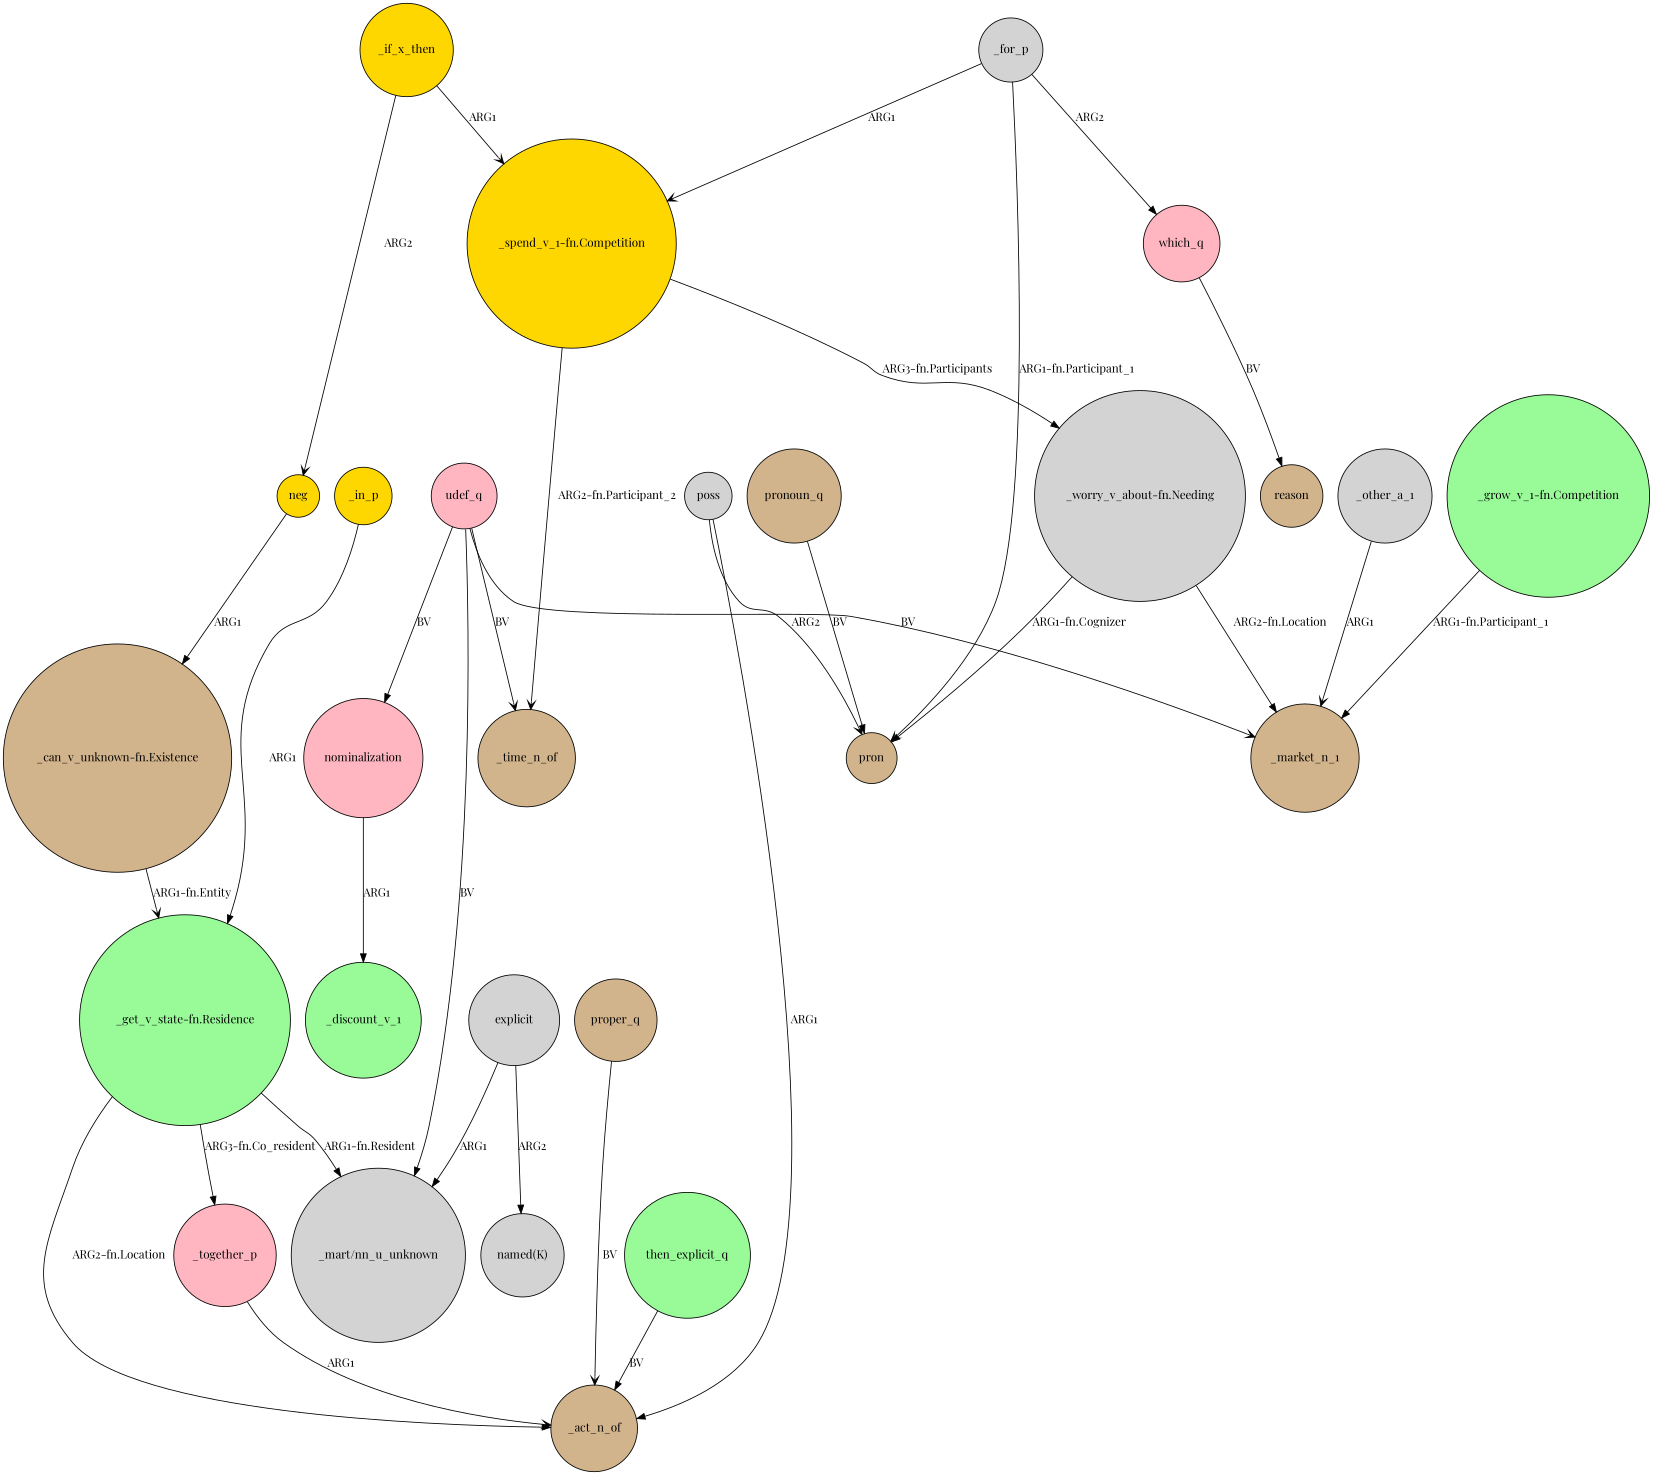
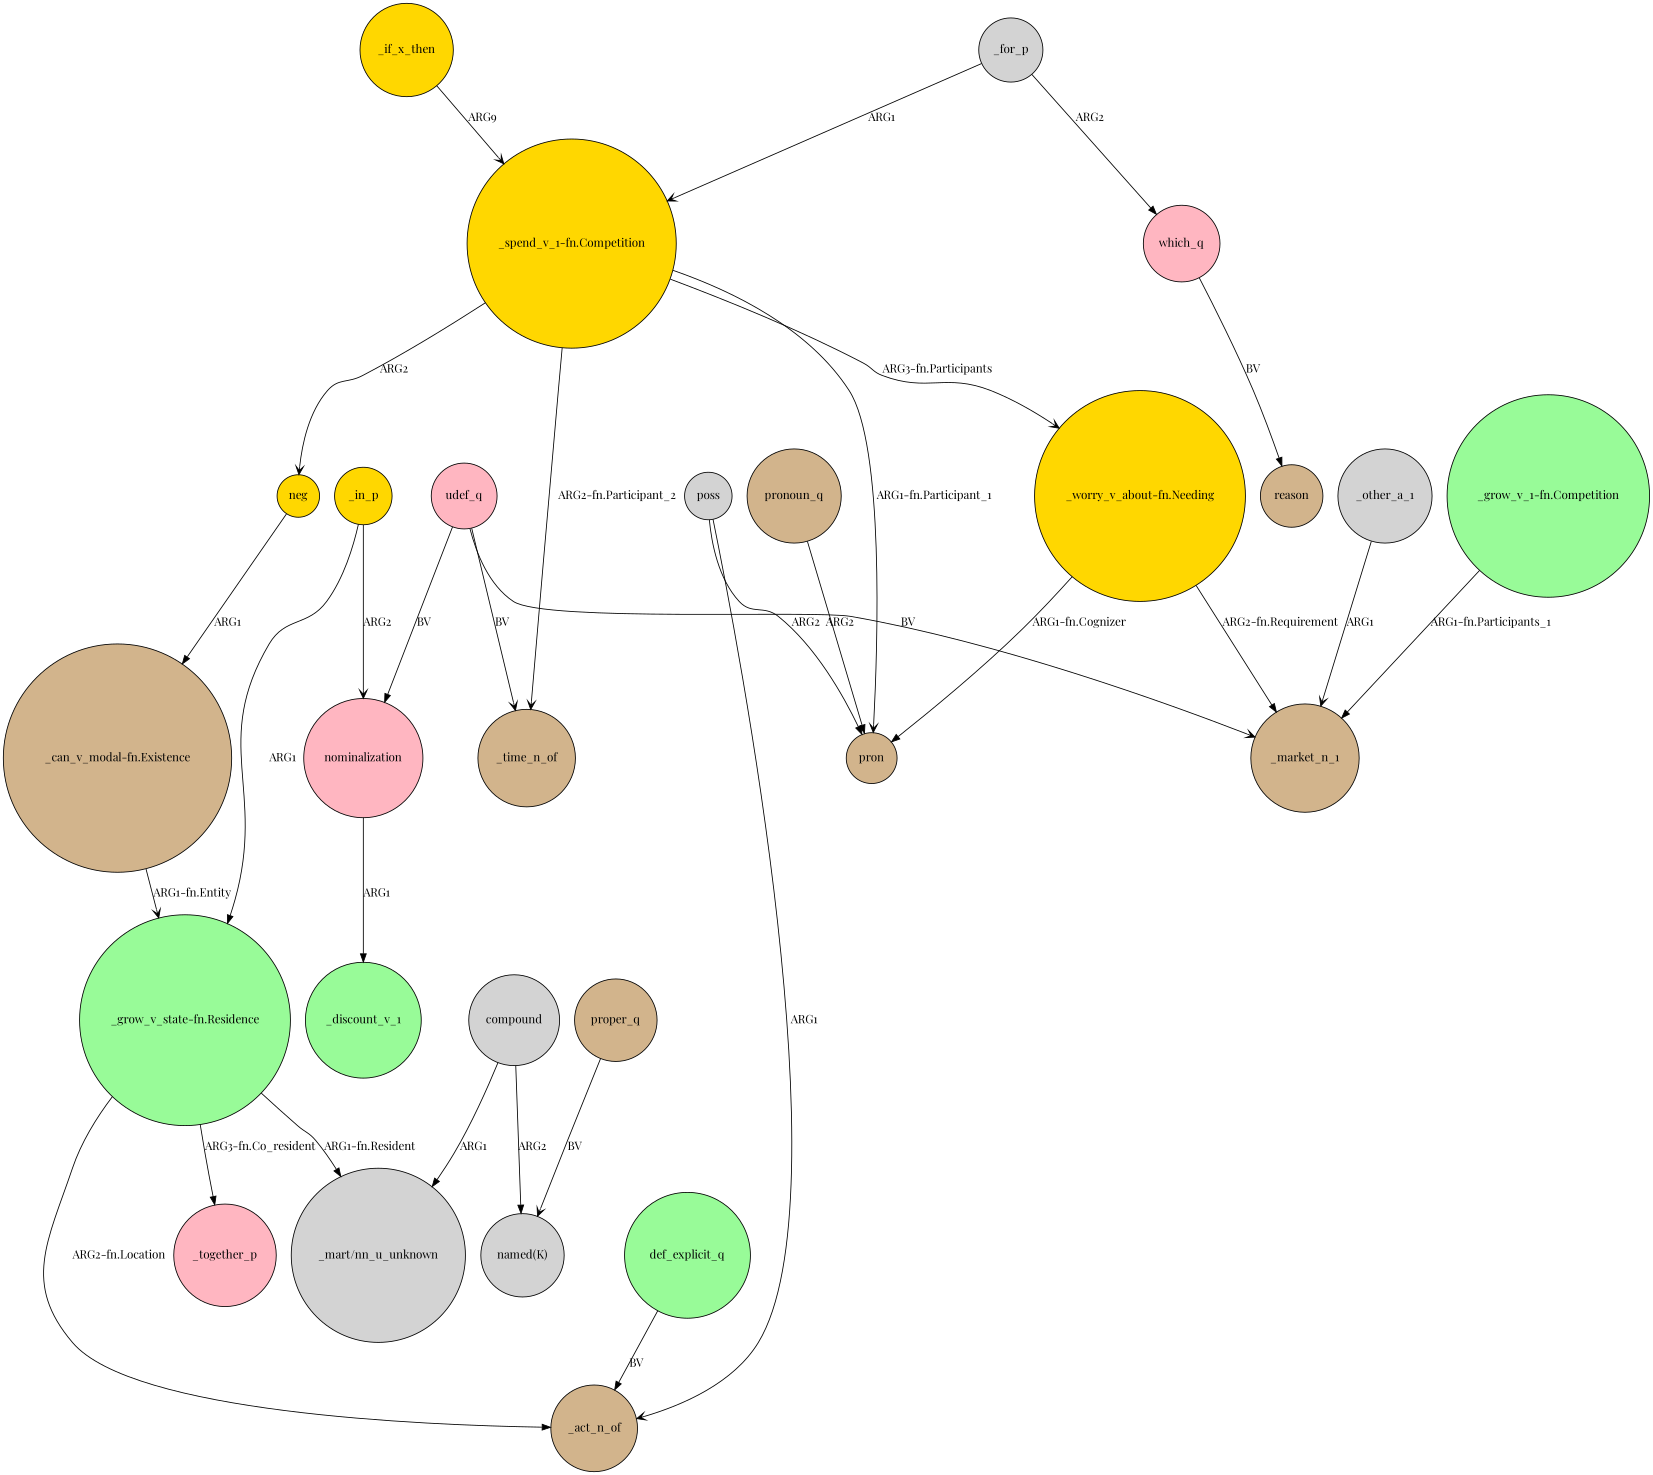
edge "_if_x_then" -> "_spend_v_1-fn.Competition": label "ARG1" -> "ARG9"
edge "_if_x_then" -> "neg": now "_spend_v_1-fn.Competition" -> "neg"
edge "_spend_v_1-fn.Competition" -> "_worry_v_about-fn.Needing": arrowhead normal -> vee
edge "_for_p" -> "pron": now "_spend_v_1-fn.Competition" -> "pron"
node "_worry_v_about-fn.Needing": fillcolor lightgrey -> gold
edge "_in_p" -> "nominalization": added, label "ARG2"
edge "poss" -> "pron": arrowhead vee -> normal
edge "pronoun_q" -> "pron": label "BV" -> "ARG2"
edge "_worry_v_about-fn.Needing" -> "_market_n_1": label "ARG2-fn.Location" -> "ARG2-fn.Requirement"
edge "_grow_v_1-fn.Competition" -> "_market_n_1": label "ARG1-fn.Participant_1" -> "ARG1-fn.Participants_1"
node "_can_v_unknown-fn.Existence": label "_can_v_unknown-fn.Existence" -> "_can_v_modal-fn.Existence"
edge "udef_q" -> "_mart/nn_u_unknown": removed, label "BV"
edge "poss" -> "_act_n_of": arrowhead normal -> vee
node "_get_v_state-fn.Residence": label "_get_v_state-fn.Residence" -> "_grow_v_state-fn.Residence"
node "explicit": label "explicit" -> "compound"
edge "proper_q" -> "_act_n_of": now "proper_q" -> "named(K)"
node "then_explicit_q": label "then_explicit_q" -> "def_explicit_q"
edge "_together_p" -> "_act_n_of": removed, label "ARG1"
